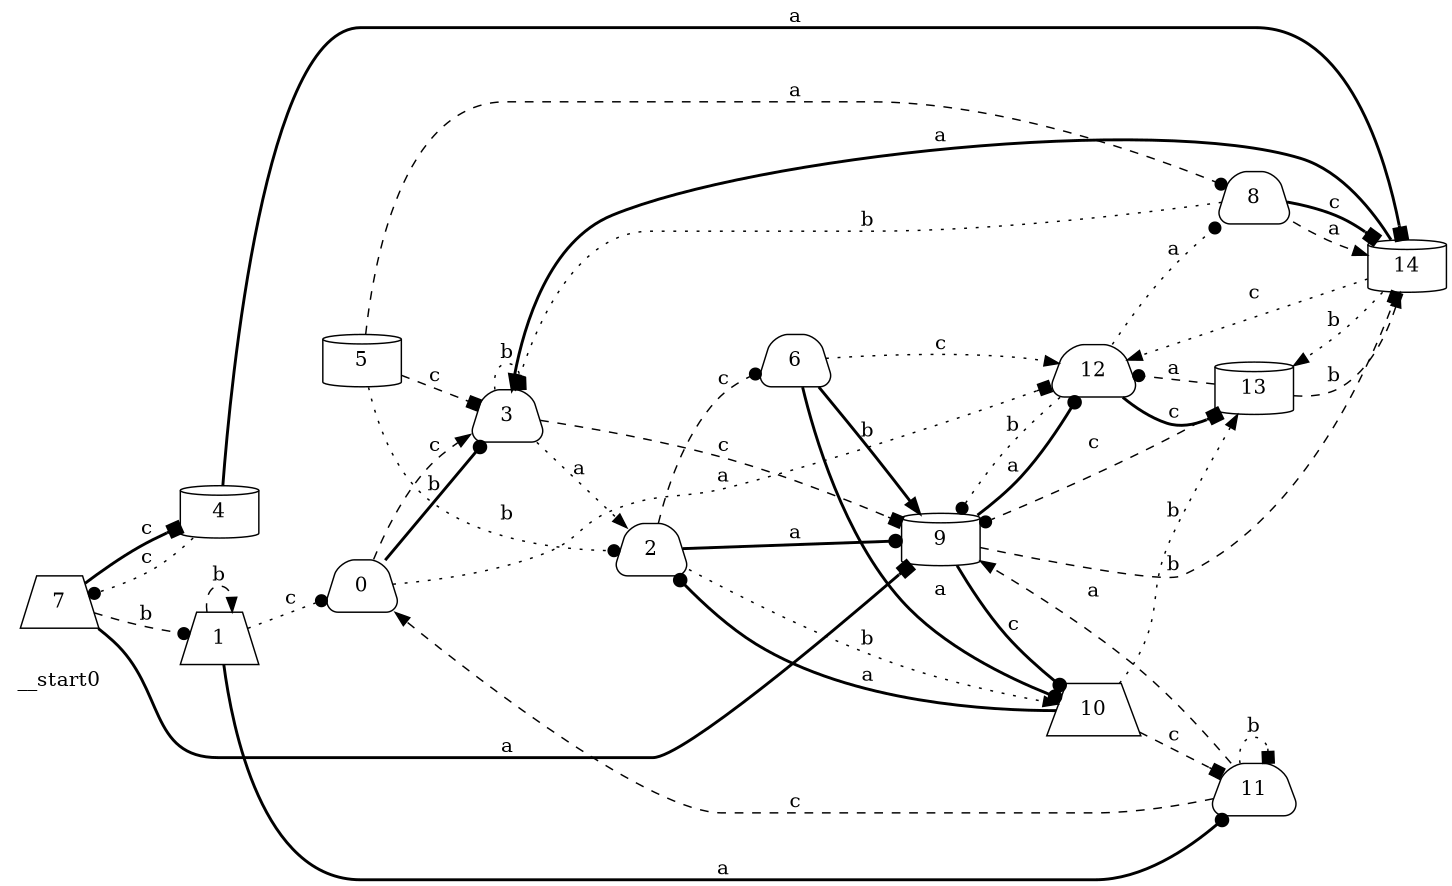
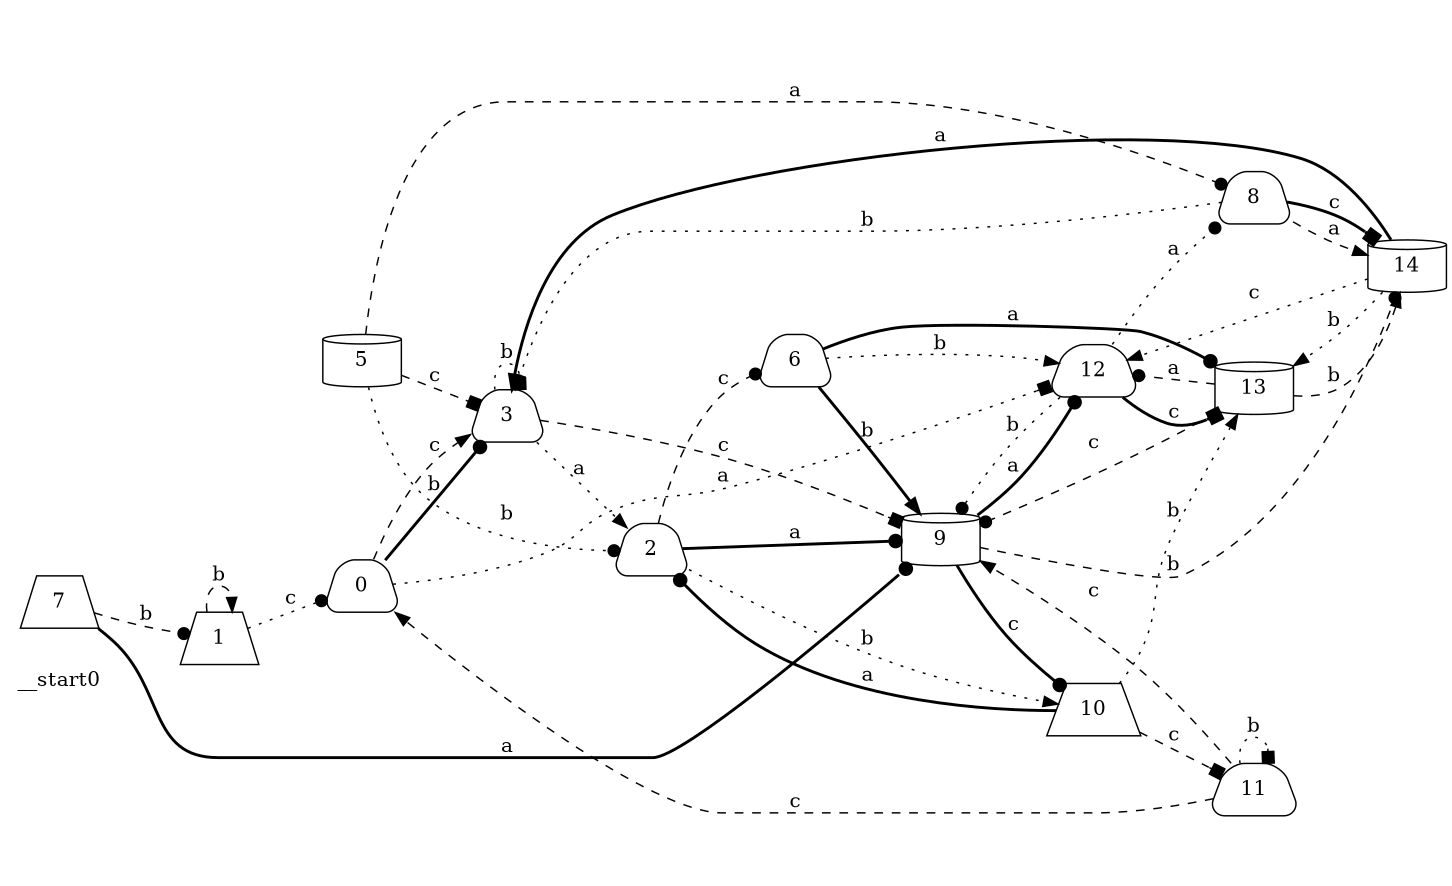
edge "6" -> "12": label "c" -> "b"
node "4": removed
edge "9" -> "14": arrowhead box -> dot
edge "6" -> "10": now "6" -> "13"
edge "11" -> "9": label "a" -> "c"
edge "7" -> "9": arrowhead box -> dot
edge "1" -> "11": removed, label "a"
